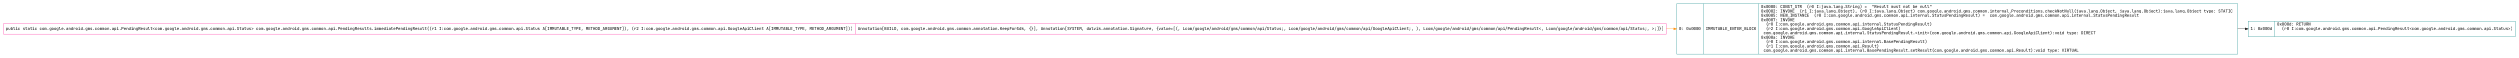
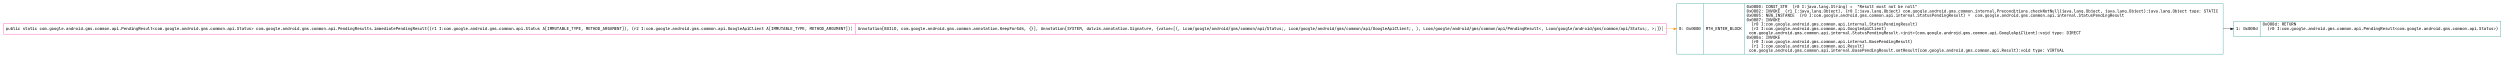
node "0: 0x0000": text "IMMUTABLE_ENTER_BLOCK" -> "MTH_ENTER_BLOCK"
